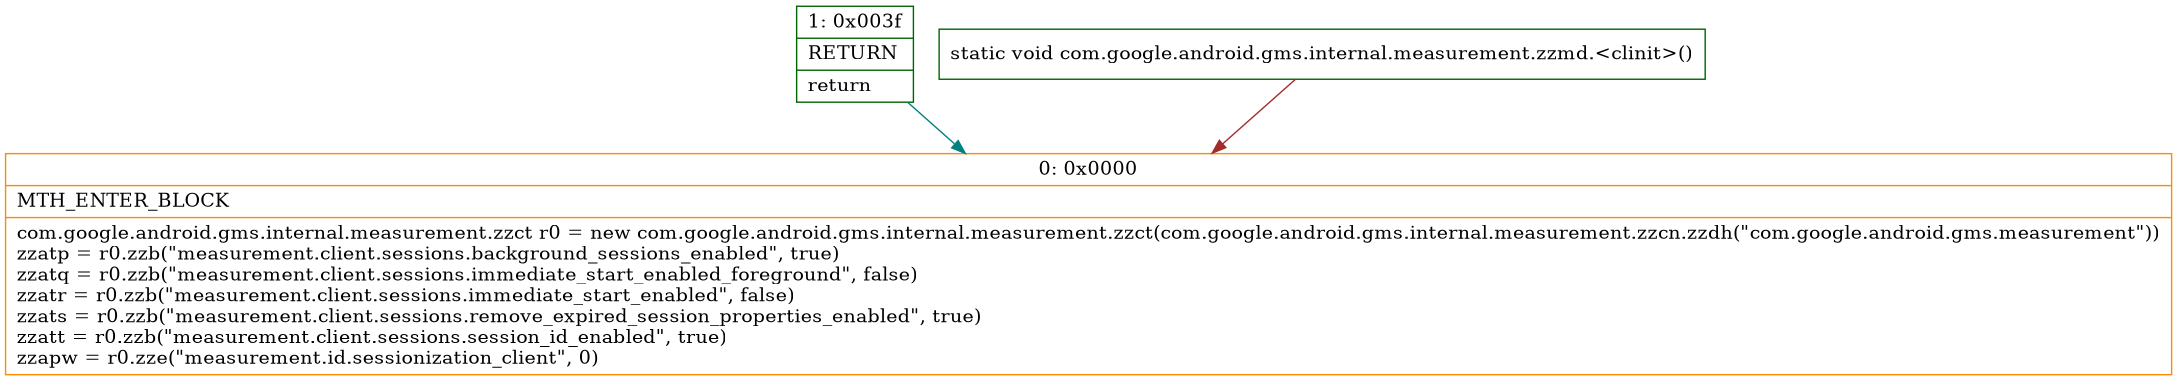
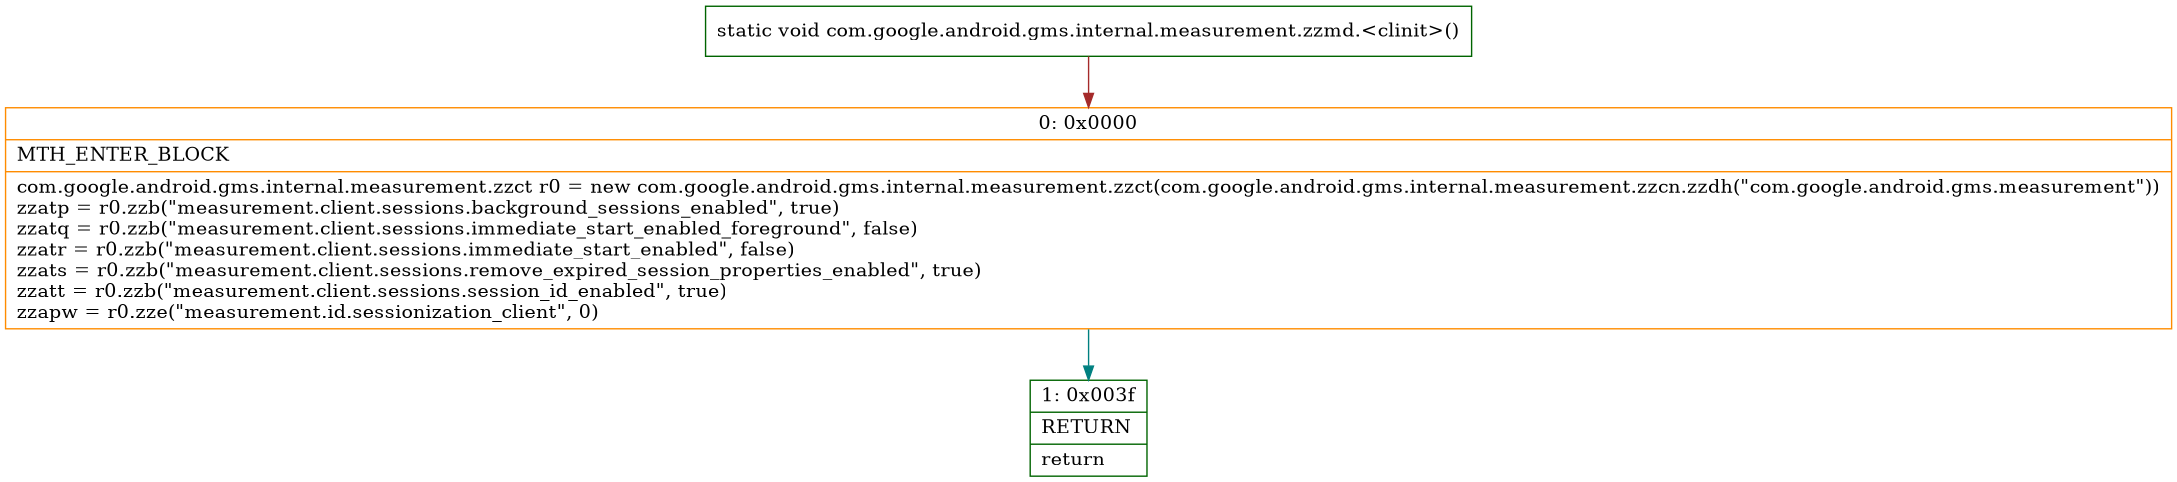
edge "1: 0x003f" -> "0: 0x0000": reversed
